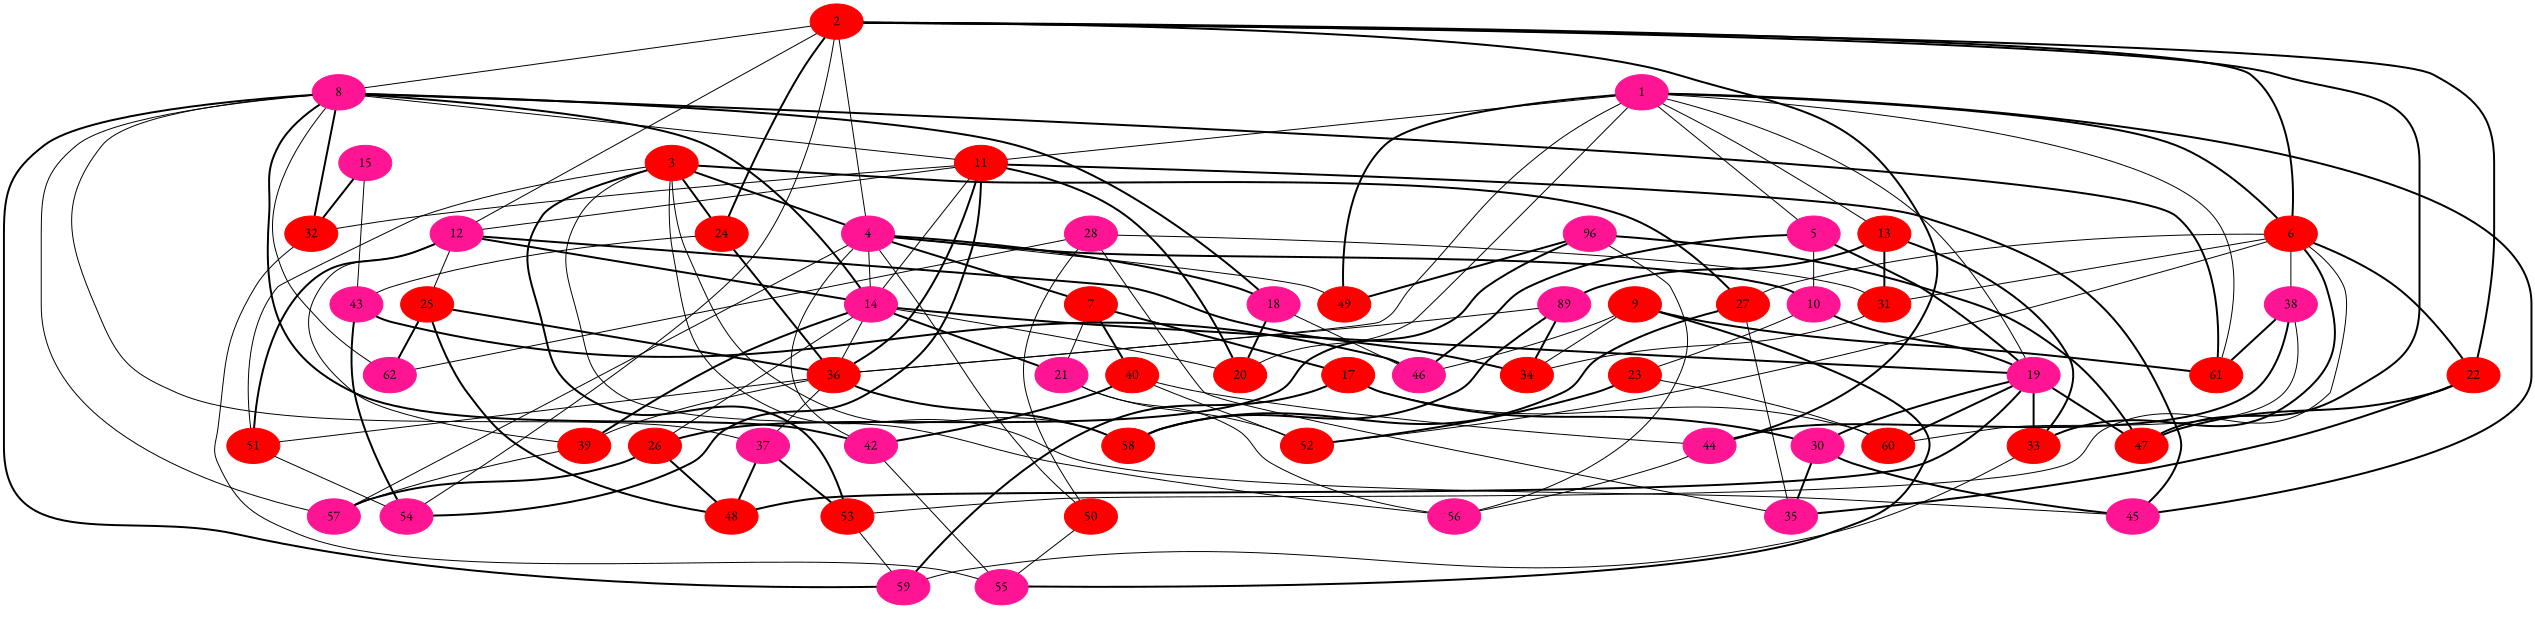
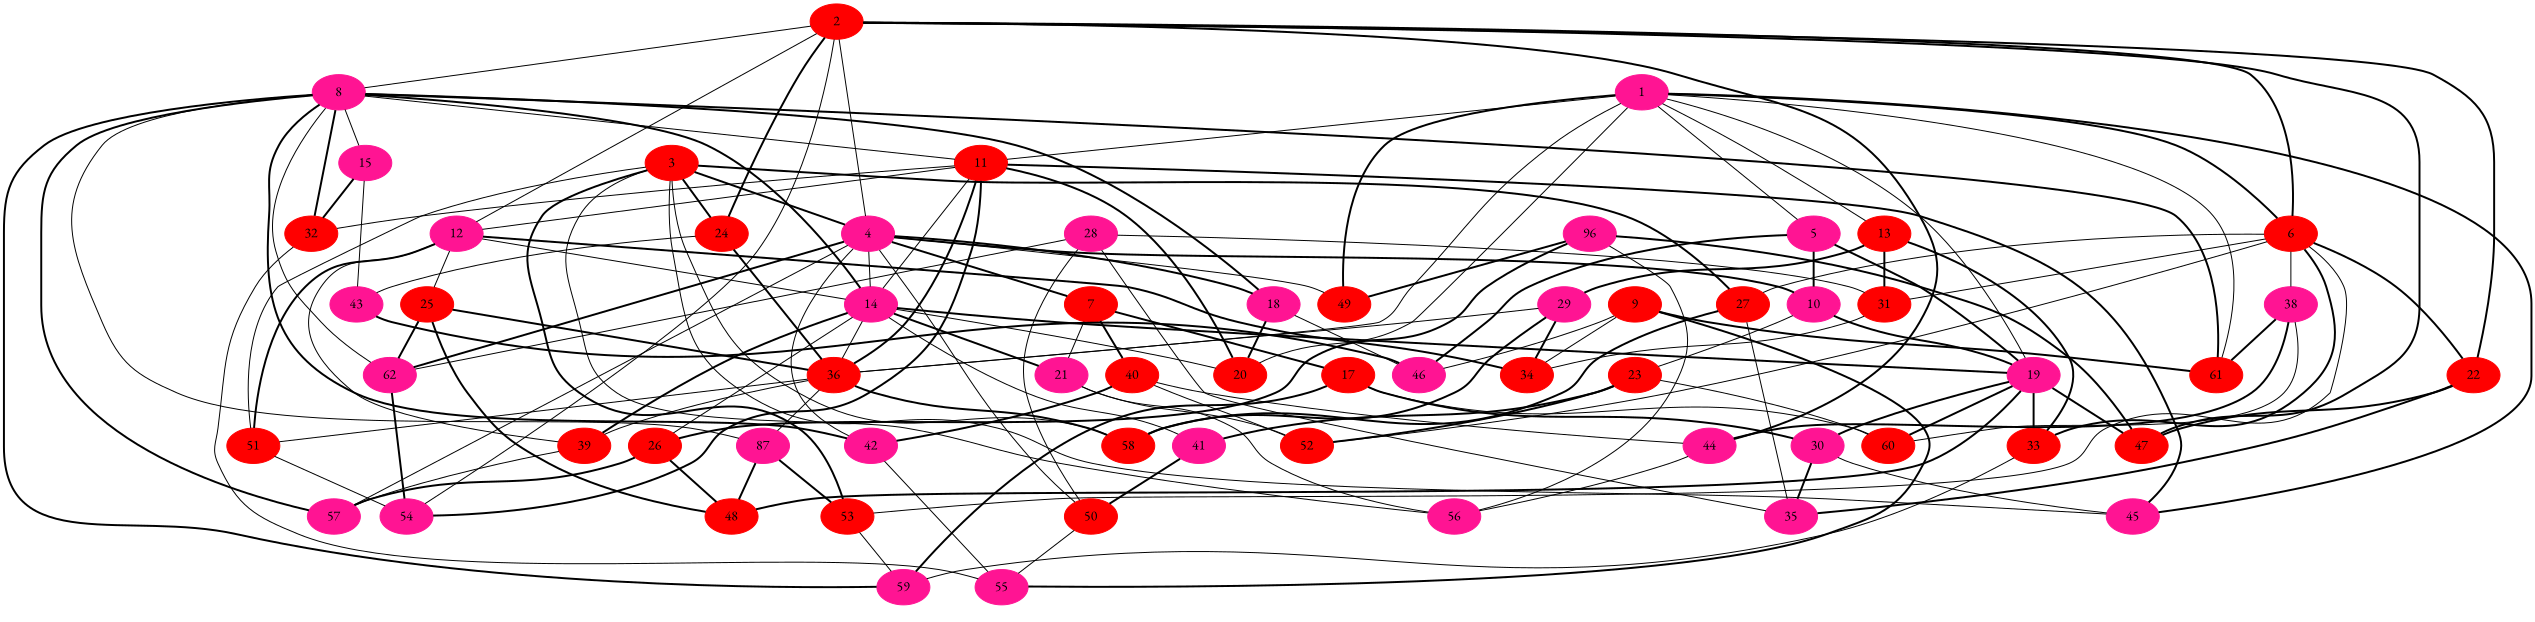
edge "8" -- "15": added
edge "12" -- "14": style bold -> solid
edge "5" -- "10": style solid -> bold
edge "8" -- "57": style solid -> bold
edge "4" -- "62": added
node "89": label "89" -> "29"
edge "43" -- "54": now "62" -- "54"
node "37": label "37" -> "87"
node "41": added
edge "30" -- "45": style bold -> solid
